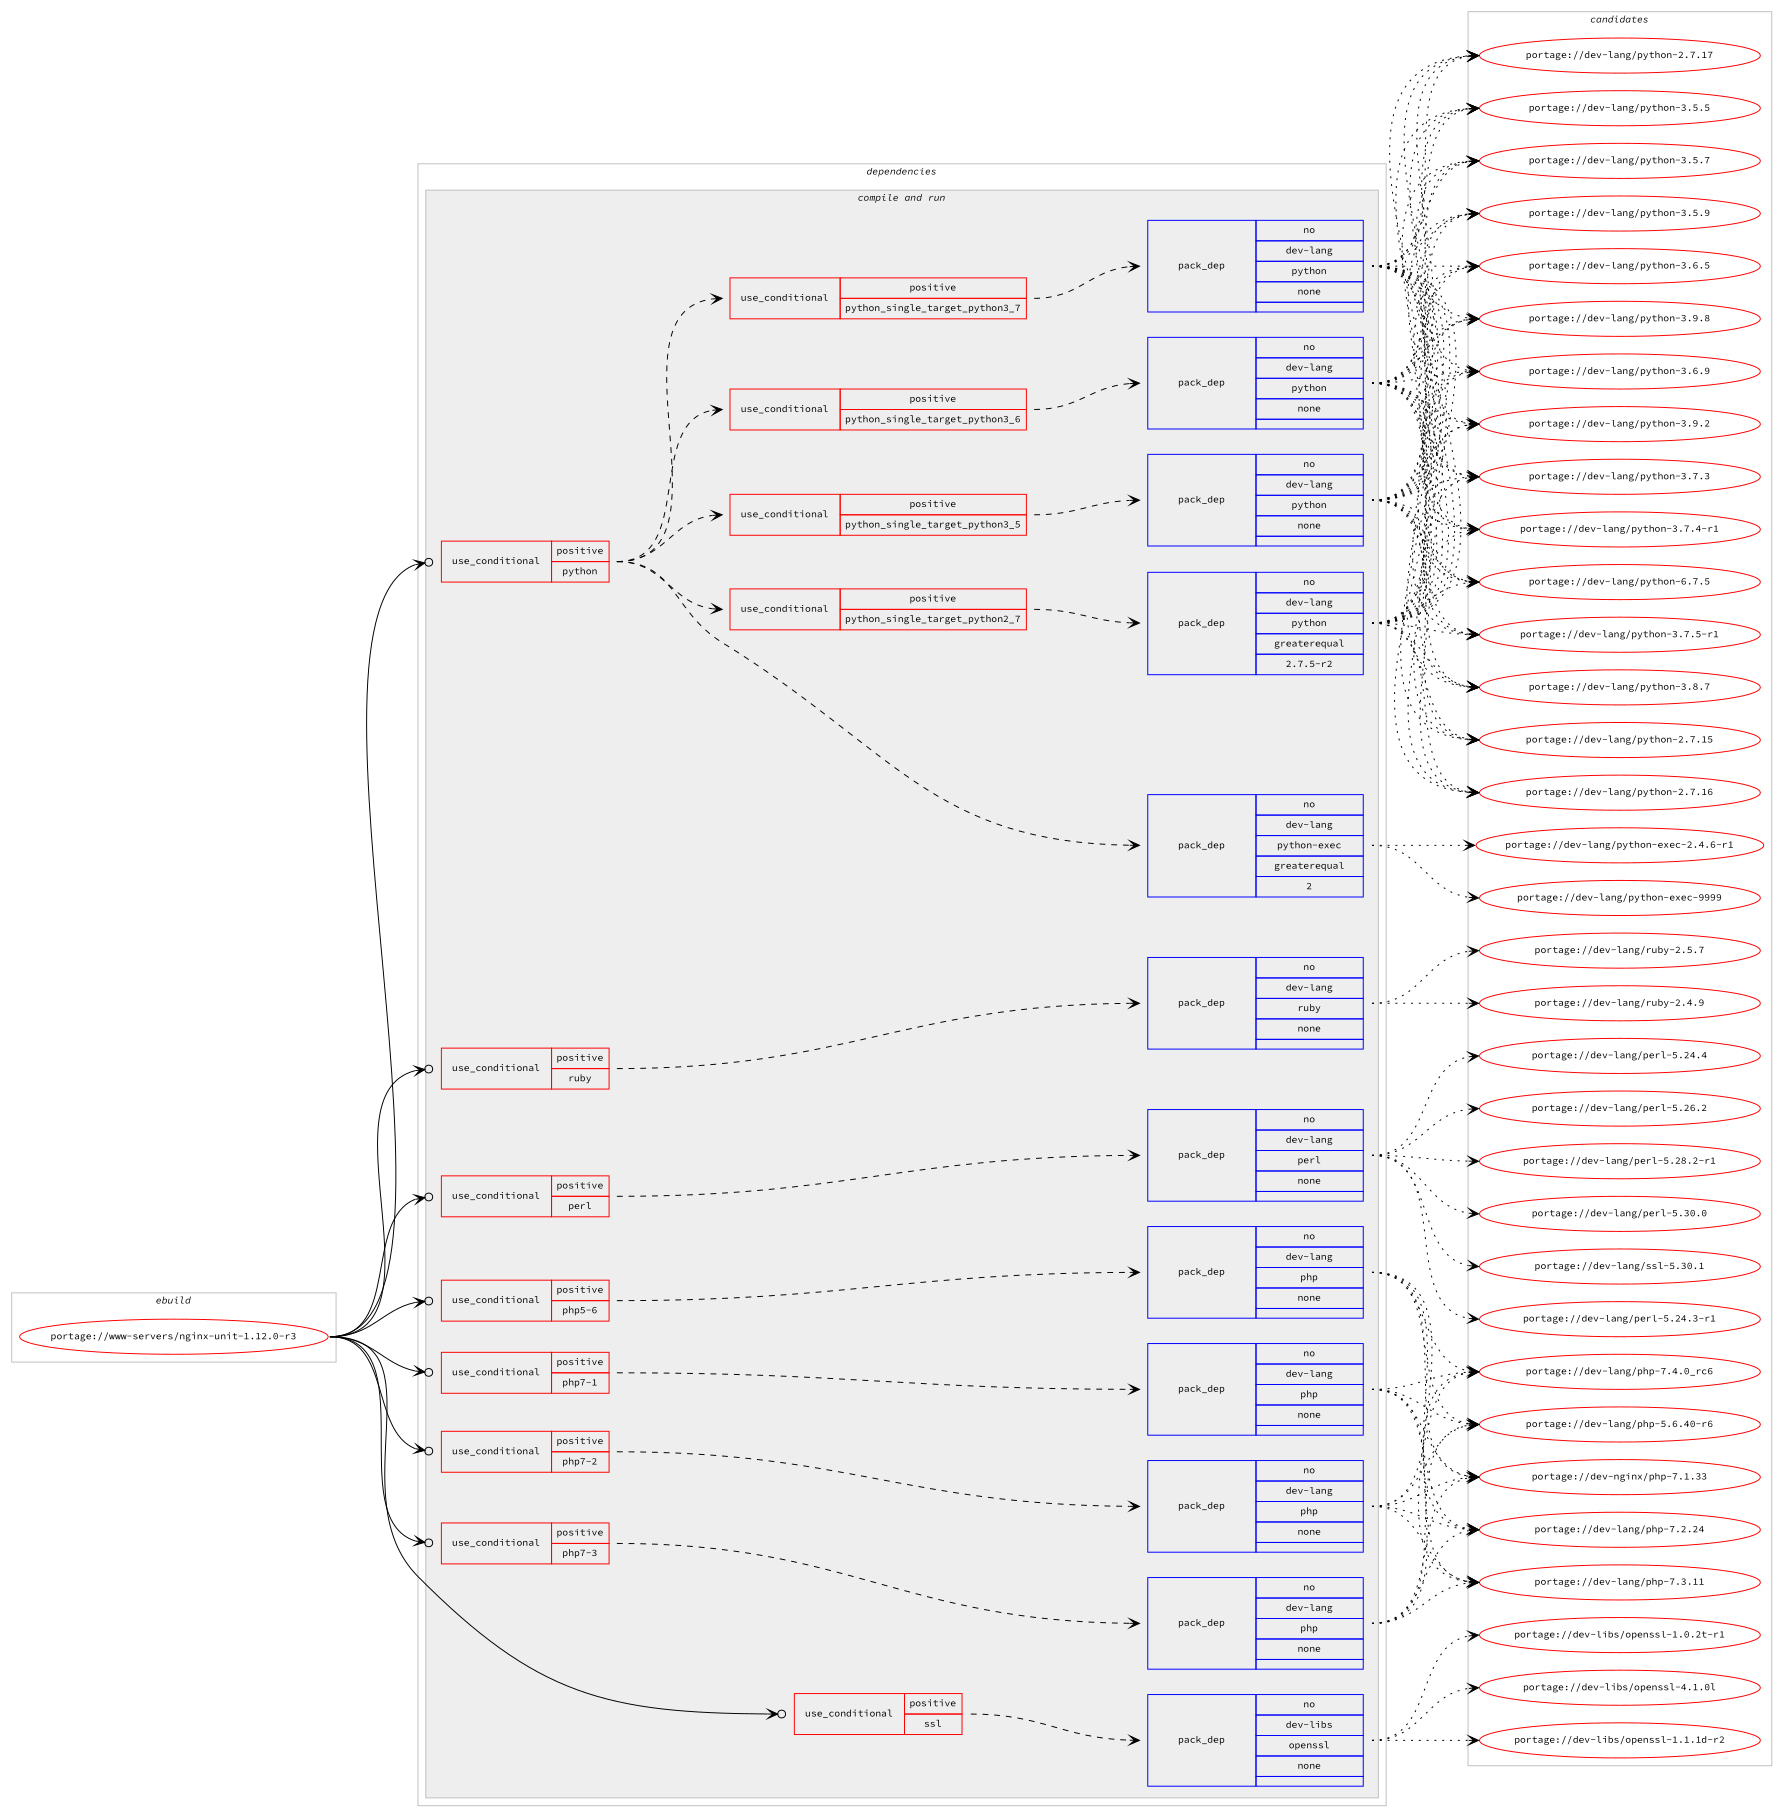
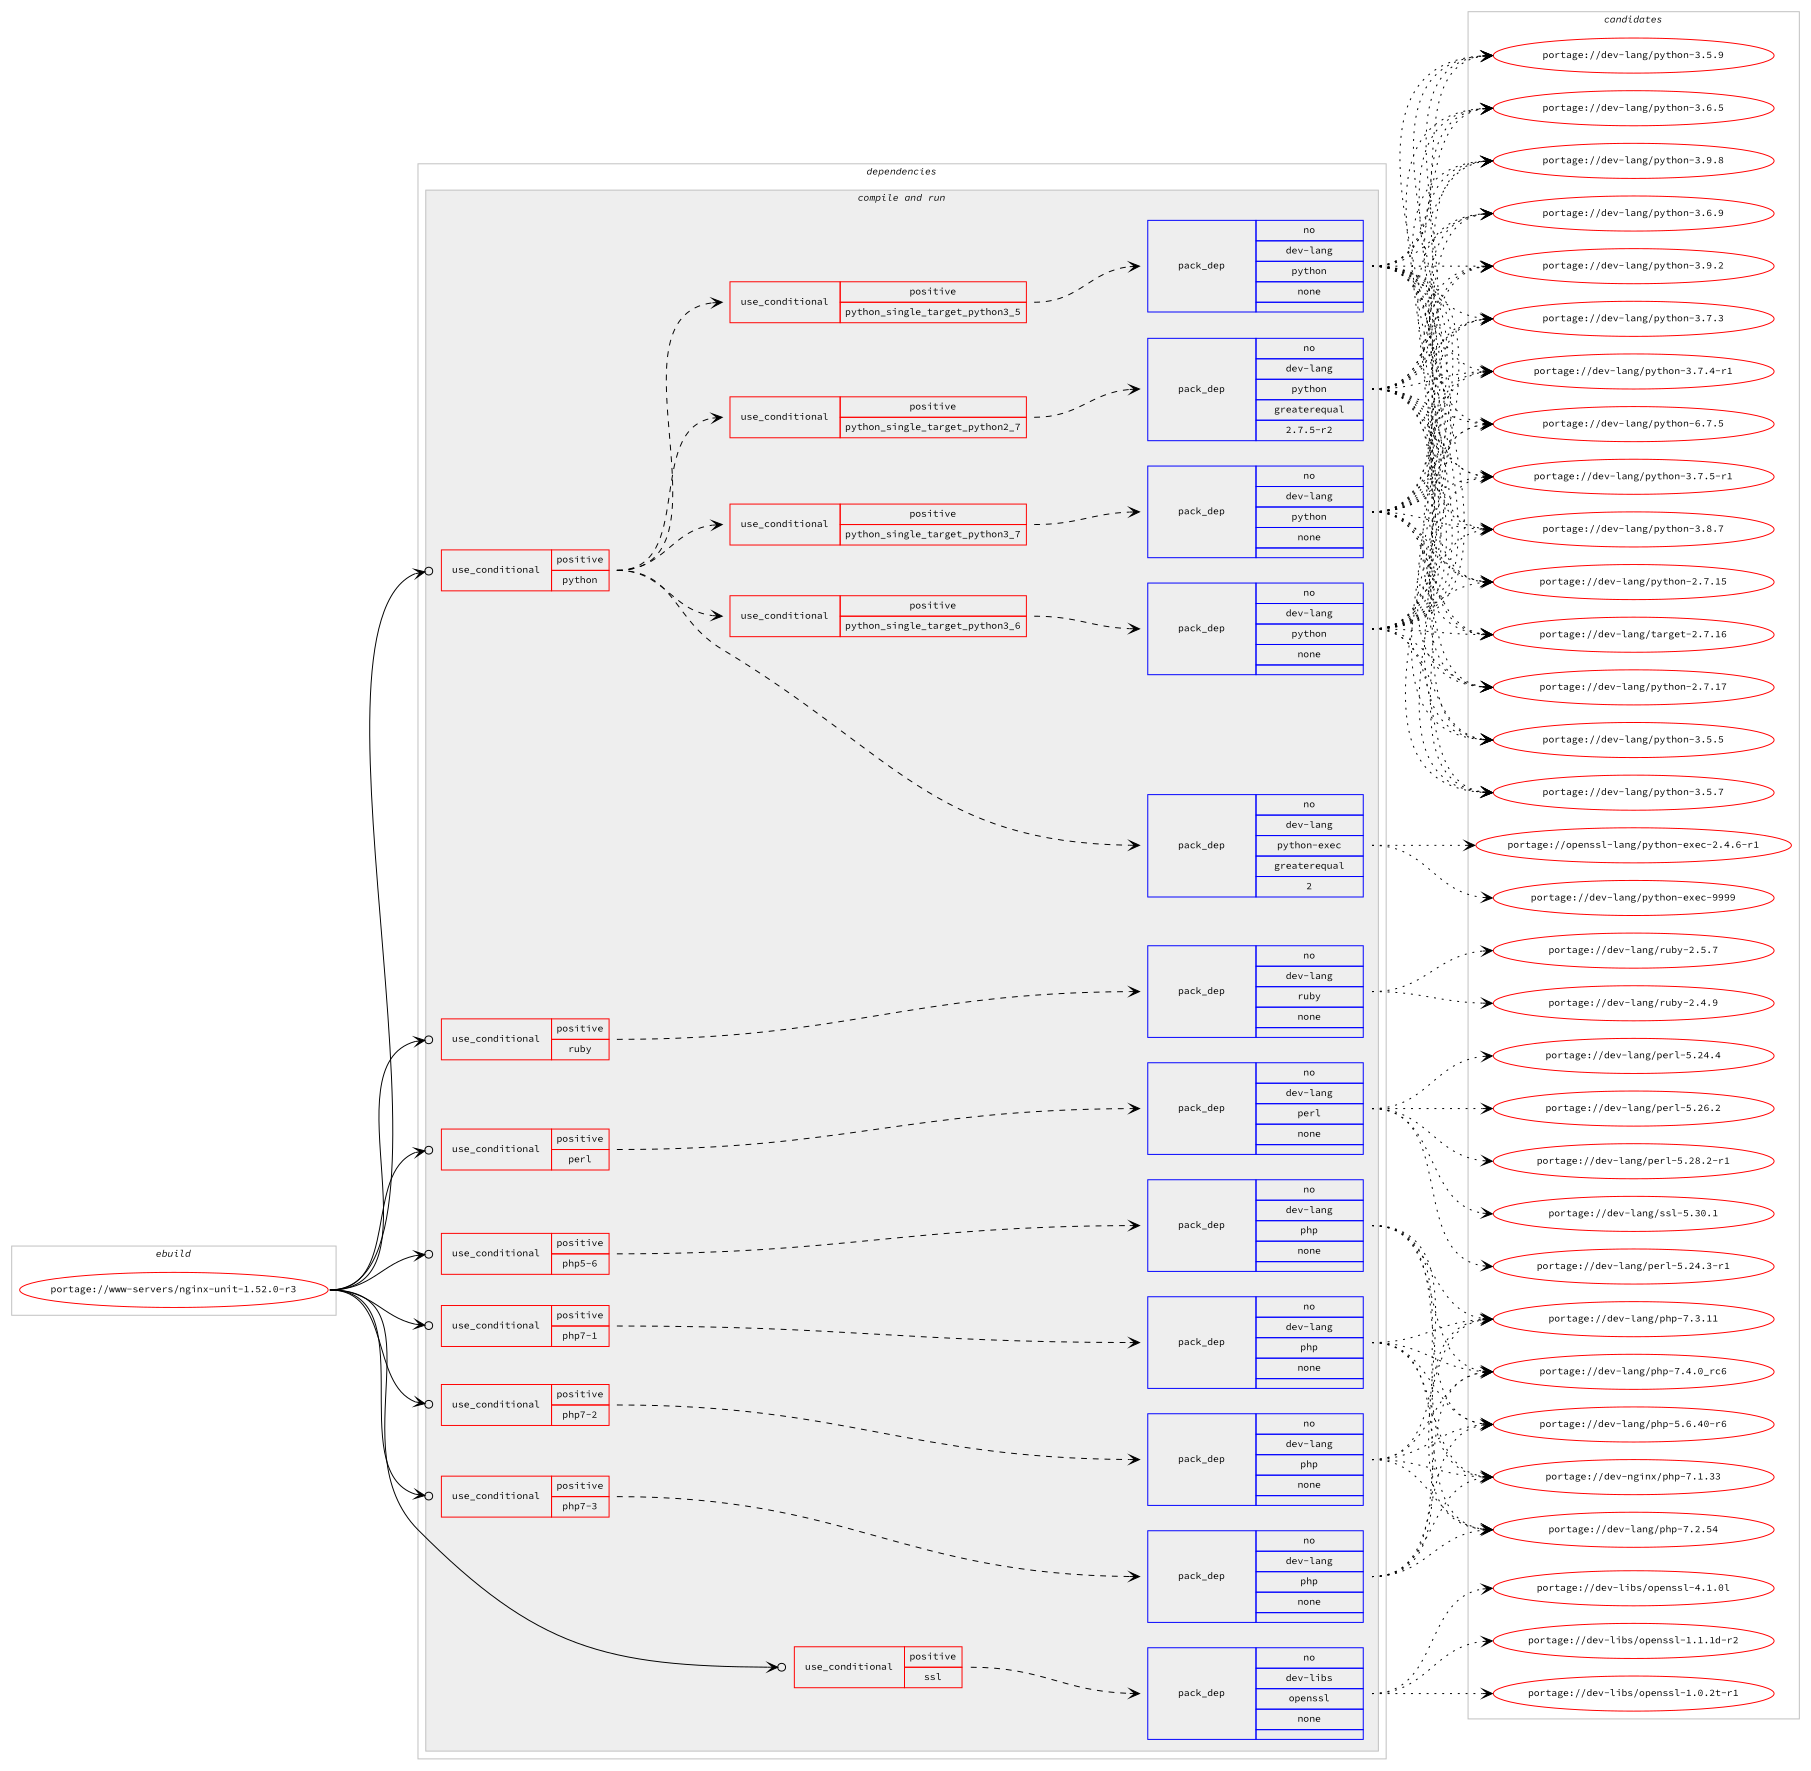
node "portage://dev-lang/python-2.7.16": label "portage://dev-lang/python-2.7.16" -> "portage://dev-lang/target-2.7.16"
node "portage://dev-lang/python-exec-2.4.6-r1": label "portage://dev-lang/python-exec-2.4.6-r1" -> "portage://openssl-lang/python-exec-2.4.6-r1"
node "portage://dev-lang/perl-5.30.0": removed
node "portage://www-servers/nginx-unit-1.12.0-r3": label "portage://www-servers/nginx-unit-1.12.0-r3" -> "portage://www-servers/nginx-unit-1.52.0-r3"
node "portage://dev-lang/php-7.2.24": label "portage://dev-lang/php-7.2.24" -> "portage://dev-lang/php-7.2.54"
